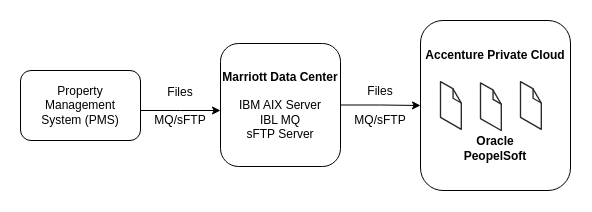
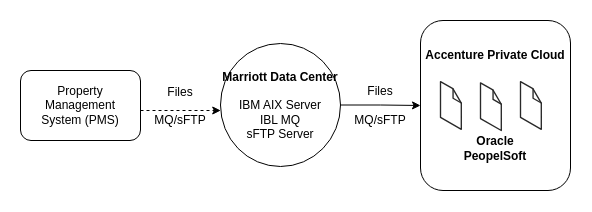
node "Marriott Data Center IBM AIX Server IBL MQ sFTP Server": shape rounded rectangle -> ellipse
edge "Property Management System (PMS)" -> "Marriott Data Center IBM AIX Server IBL MQ sFTP Server": style solid -> dashed
